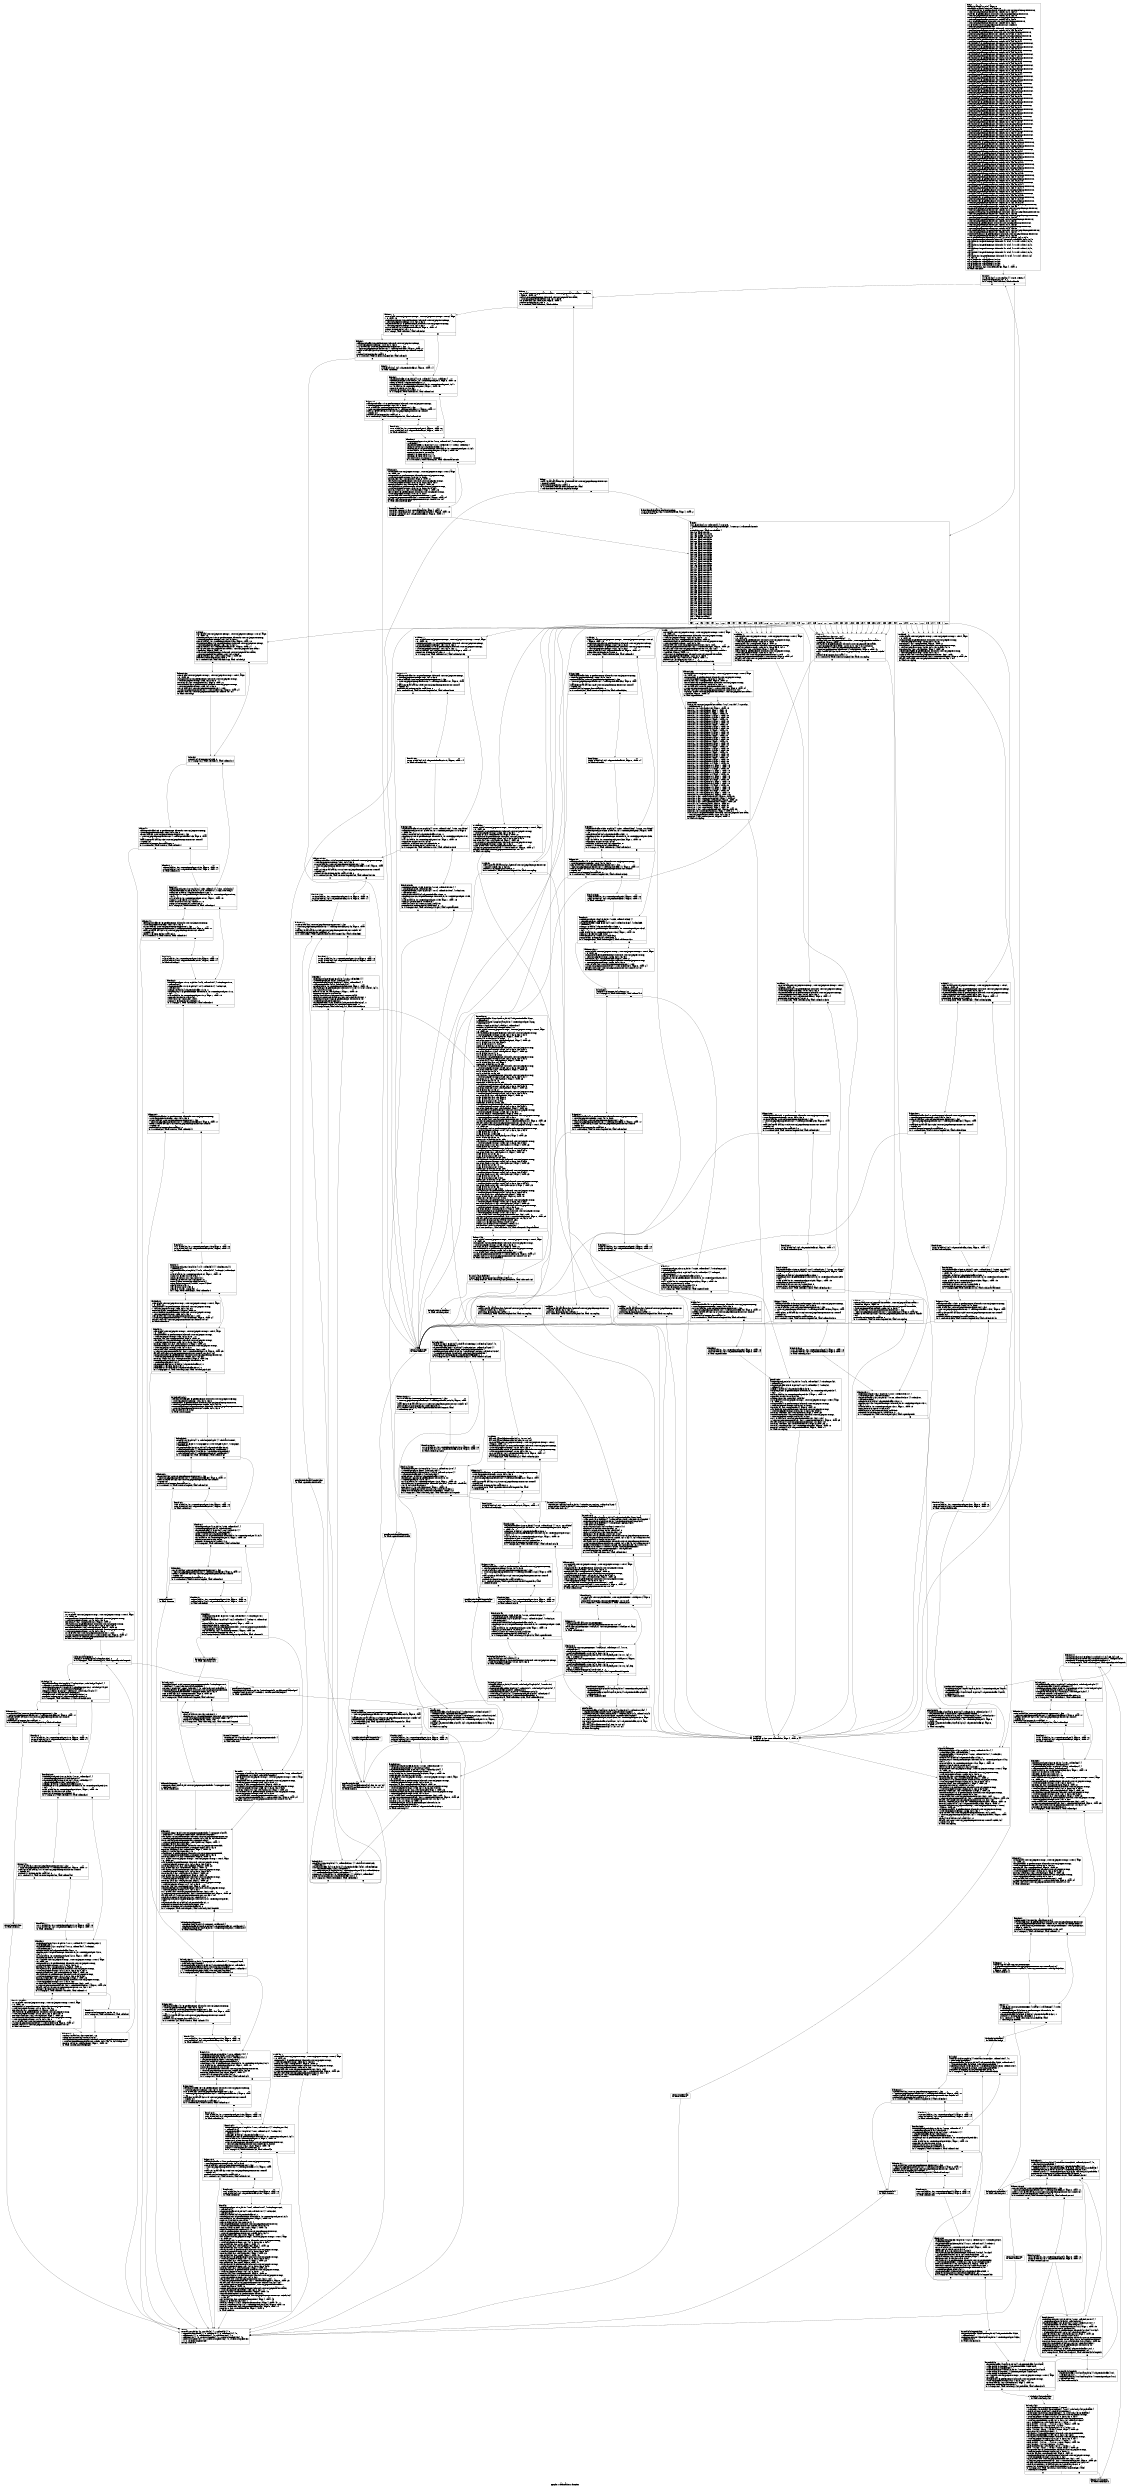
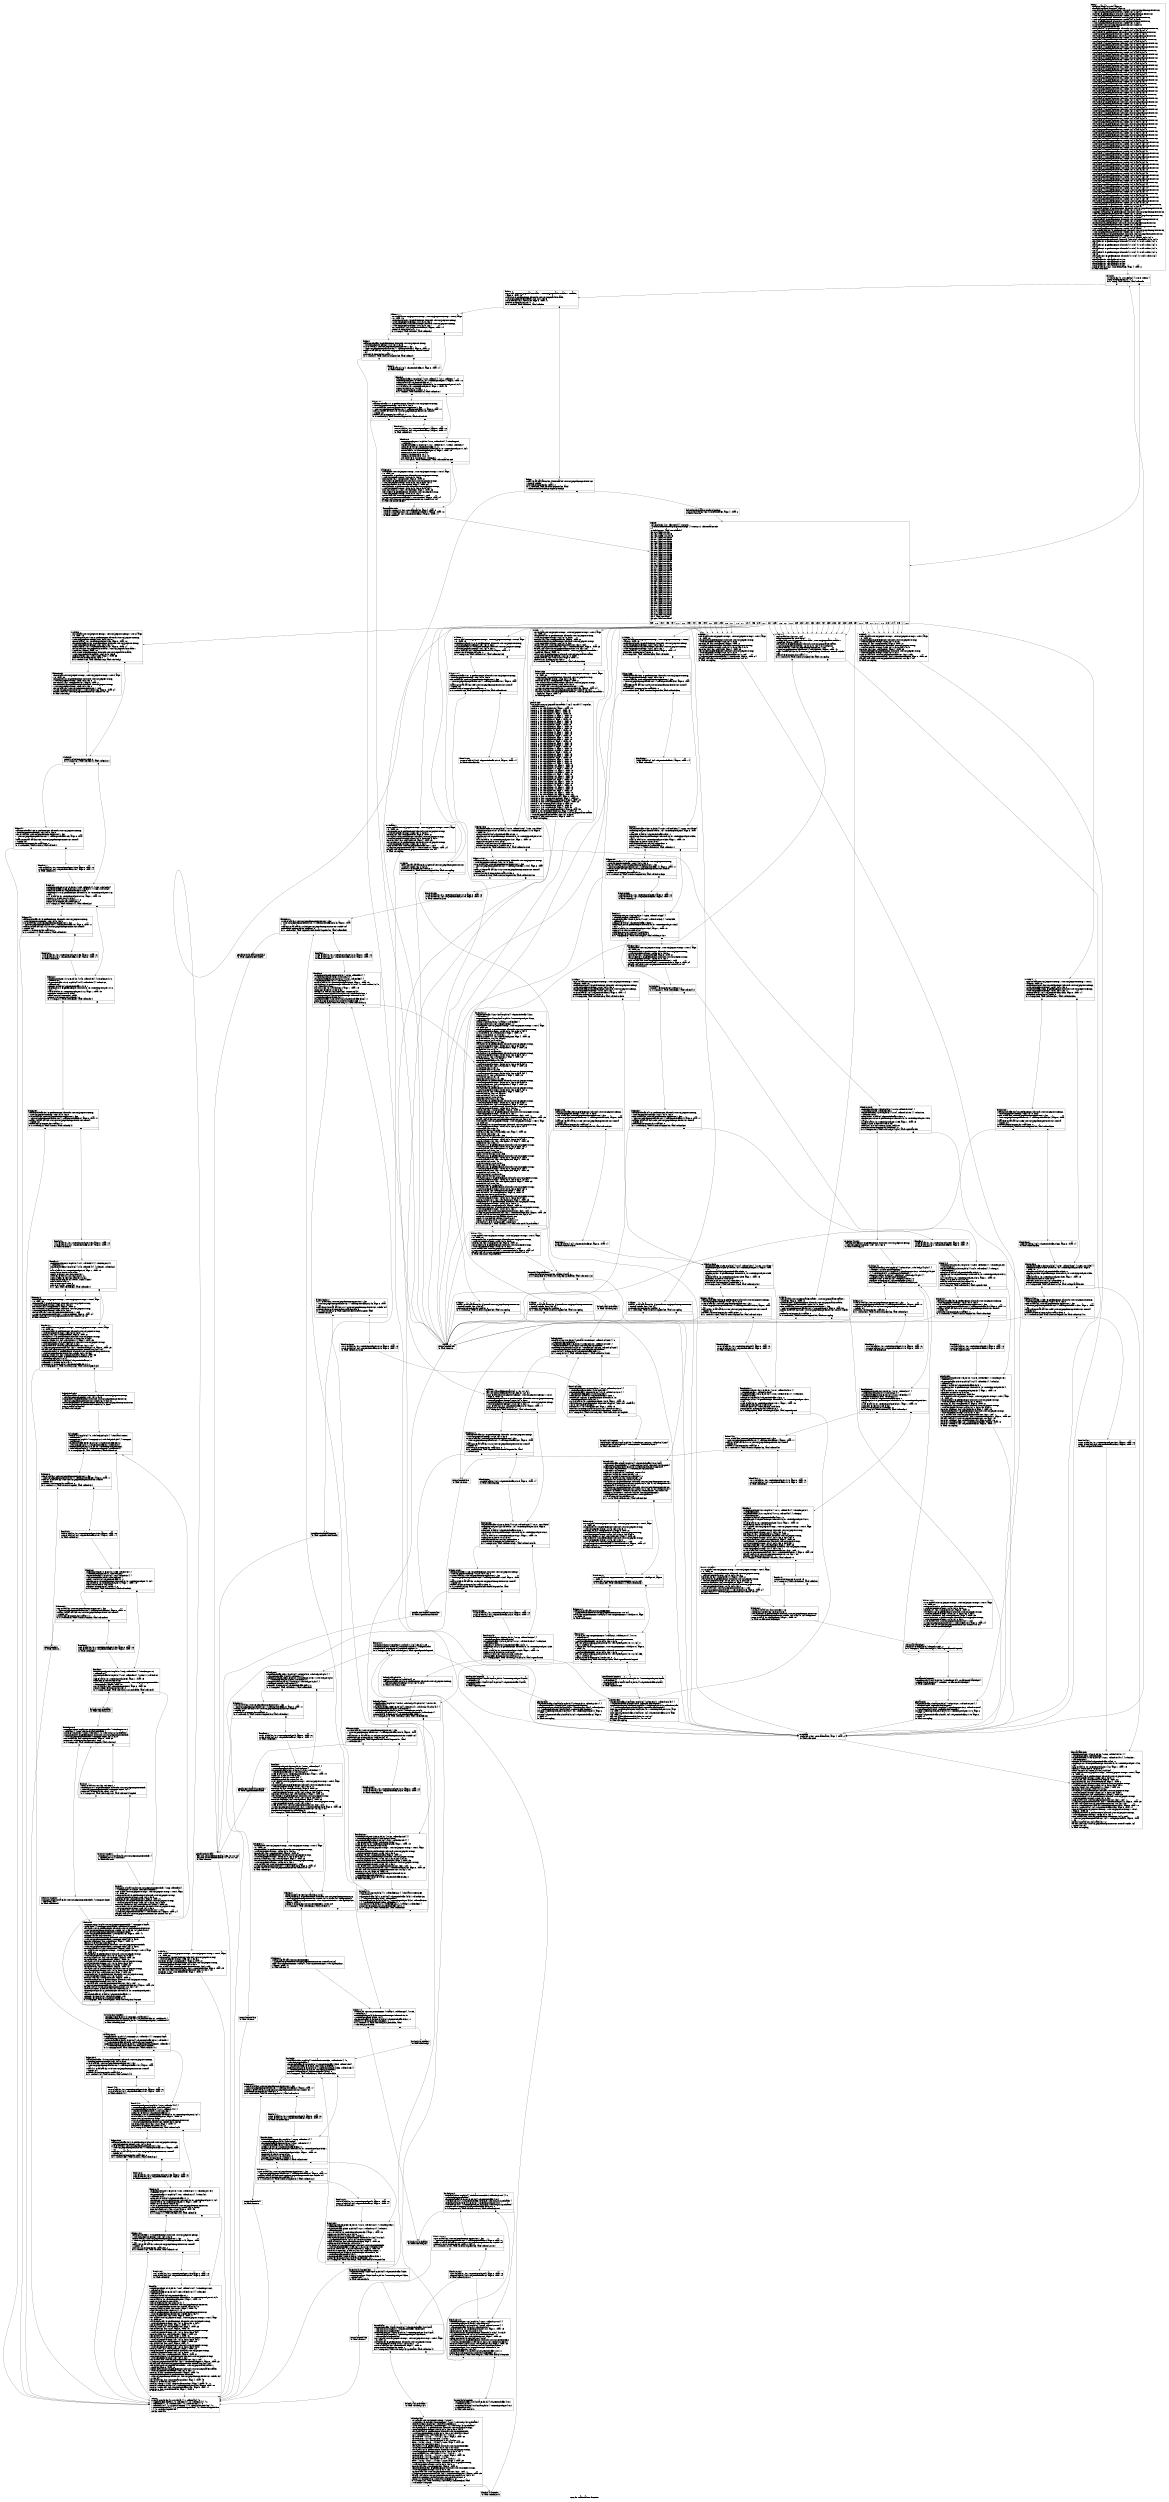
node "do.body24.lr.ph.i:": added
node "if.end6.i396:": text "... i44 1" -> "... i64 1"
edge "do.body153.i:" -> "if.then156.i277:": now "do.body153.i:" -> "sw.bb55:"
edge "id_found.i:" -> "do.body65.i:": added
